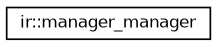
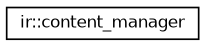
node "ir::manager_manager": label "ir::manager_manager" -> "ir::content_manager"
